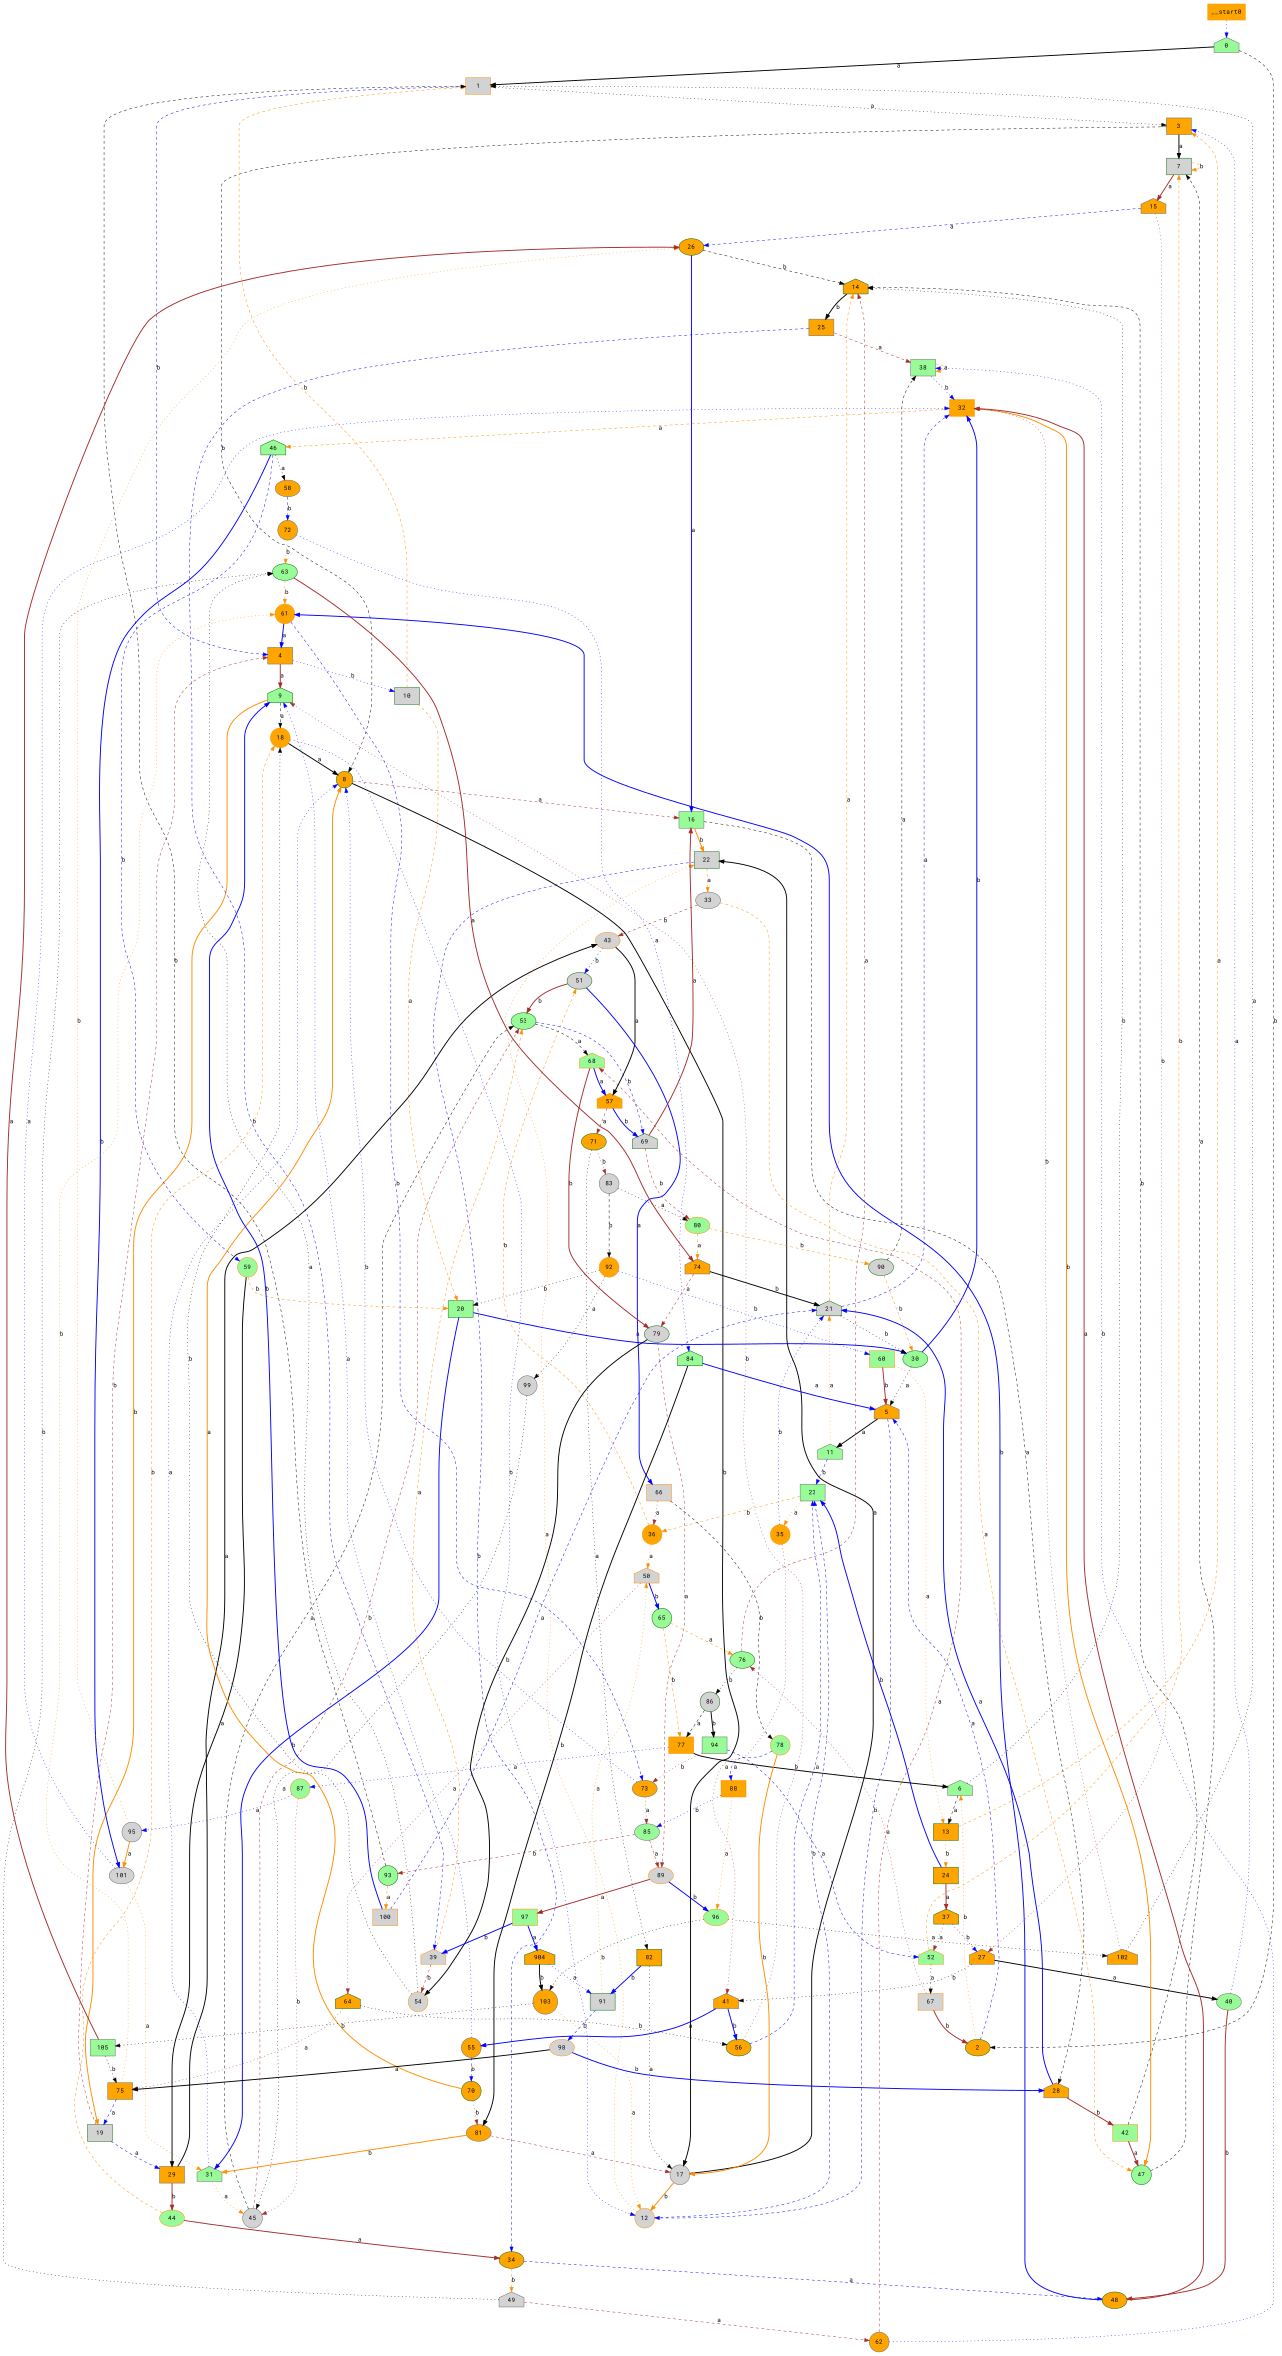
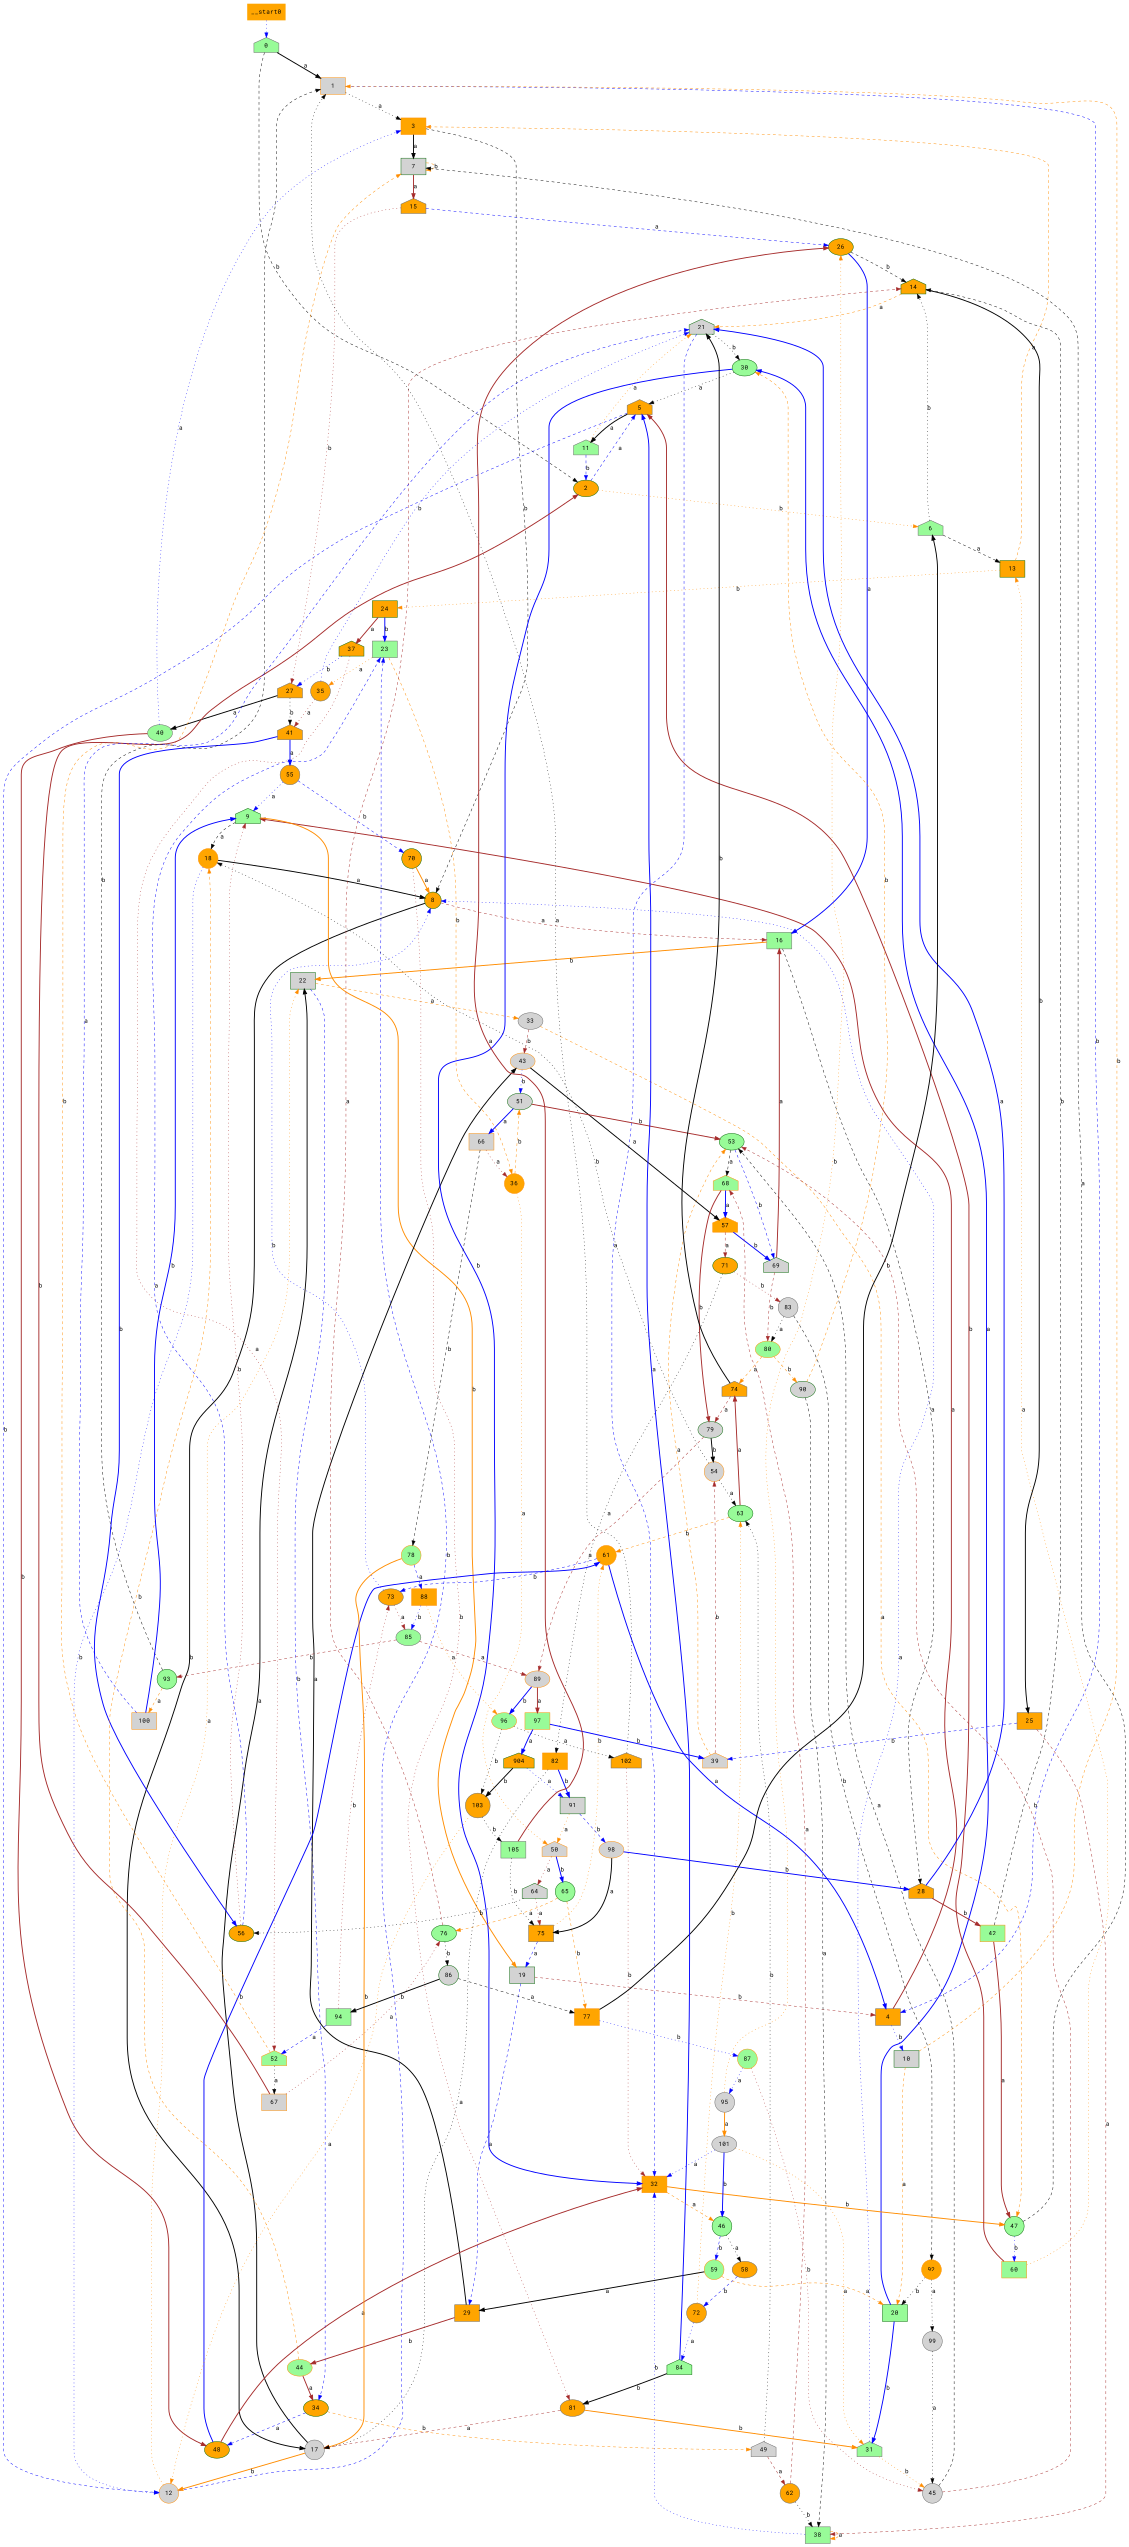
node "3": color gray40 -> darkorange
node "46": shape house -> circle
edge "21" -> "14": reversed
edge "46" -> "101": reversed
edge "59" -> "20": label "b" -> "a"
edge "92" -> "60": now "47" -> "60"
edge "11" -> "23": now "11" -> "2"
edge "62" -> "38": color blue -> black
node "35": color darkorange -> gray40
edge "77" -> "87": label "a" -> "b"
node "82": color darkgreen -> darkorange
node "64": fillcolor orange -> lightgrey
edge "31" -> "45": label "a" -> "b"
